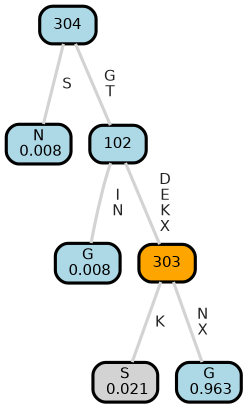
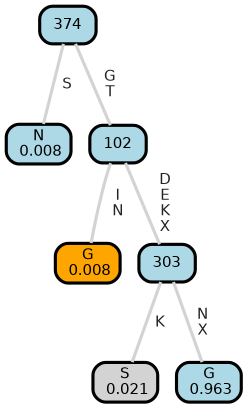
node "304": label "304" -> "374"
node "G 0.008": fillcolor lightblue -> orange
node "303": fillcolor orange -> lightblue
